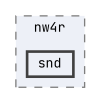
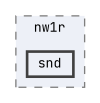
cluster "nw4r": label "nw4r" -> "nw1r"
